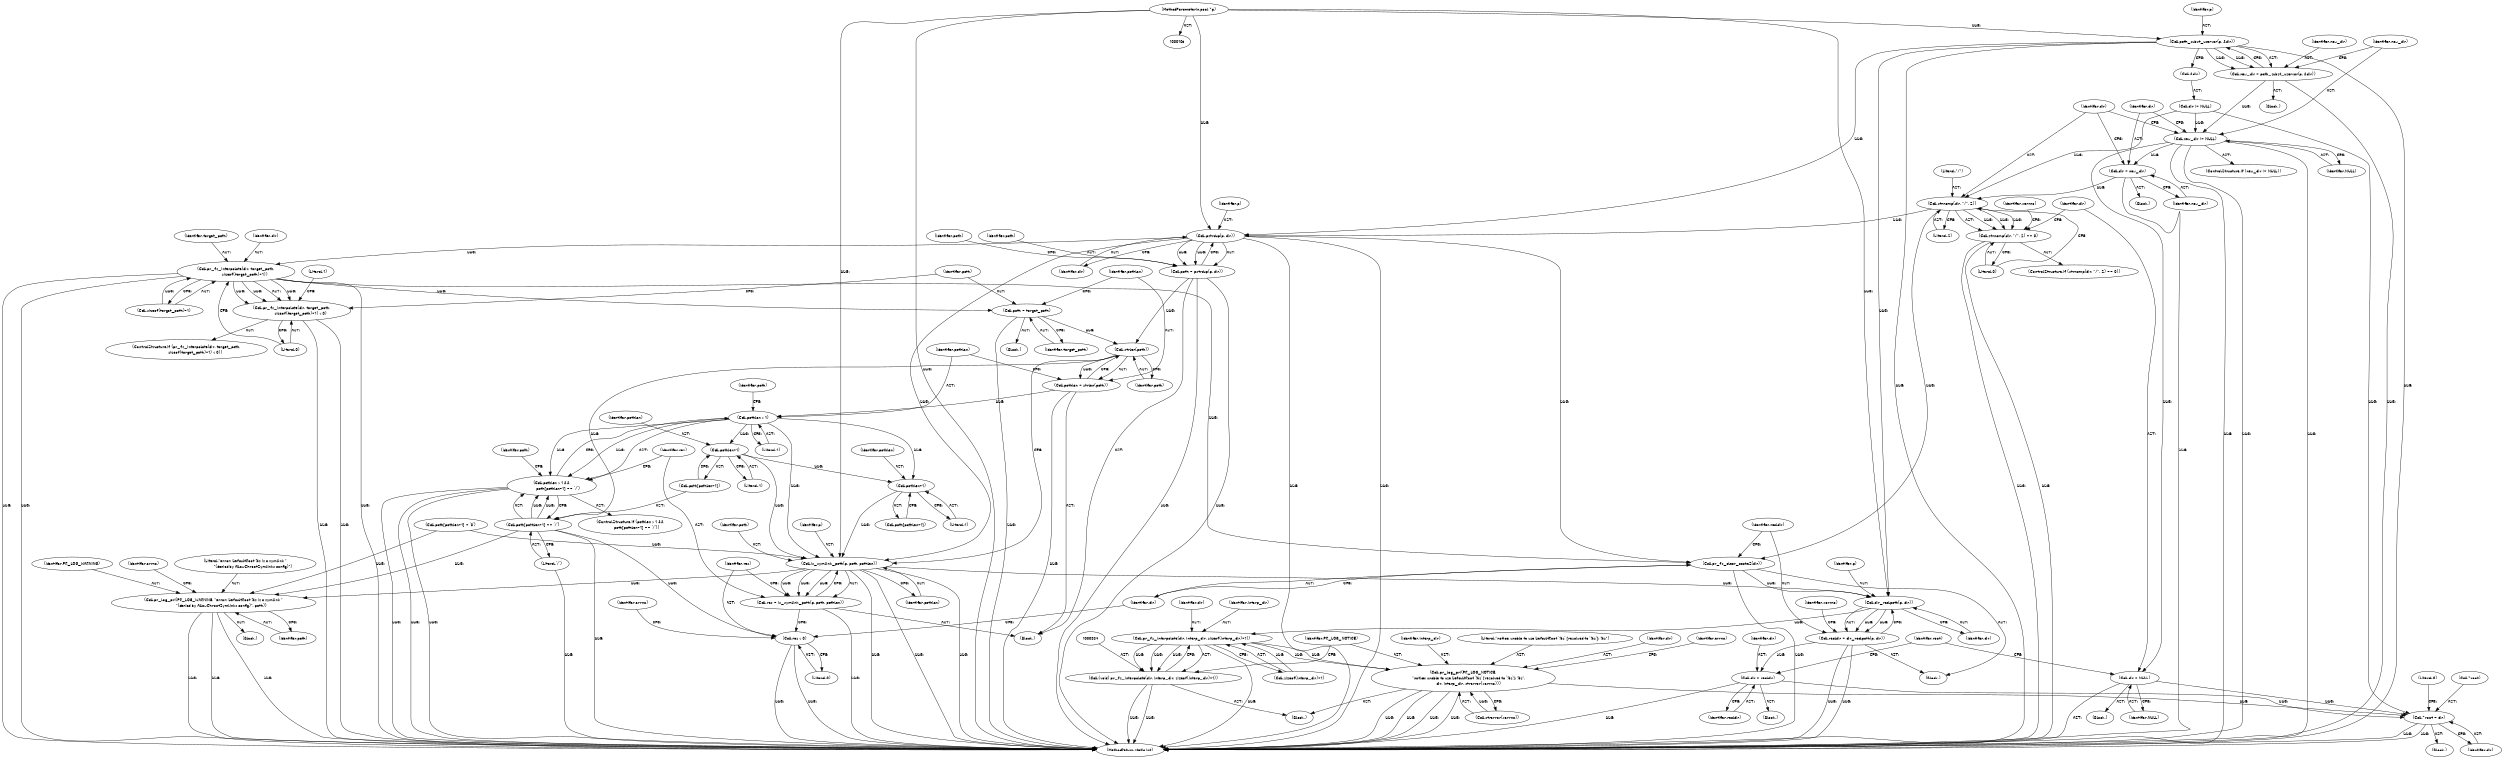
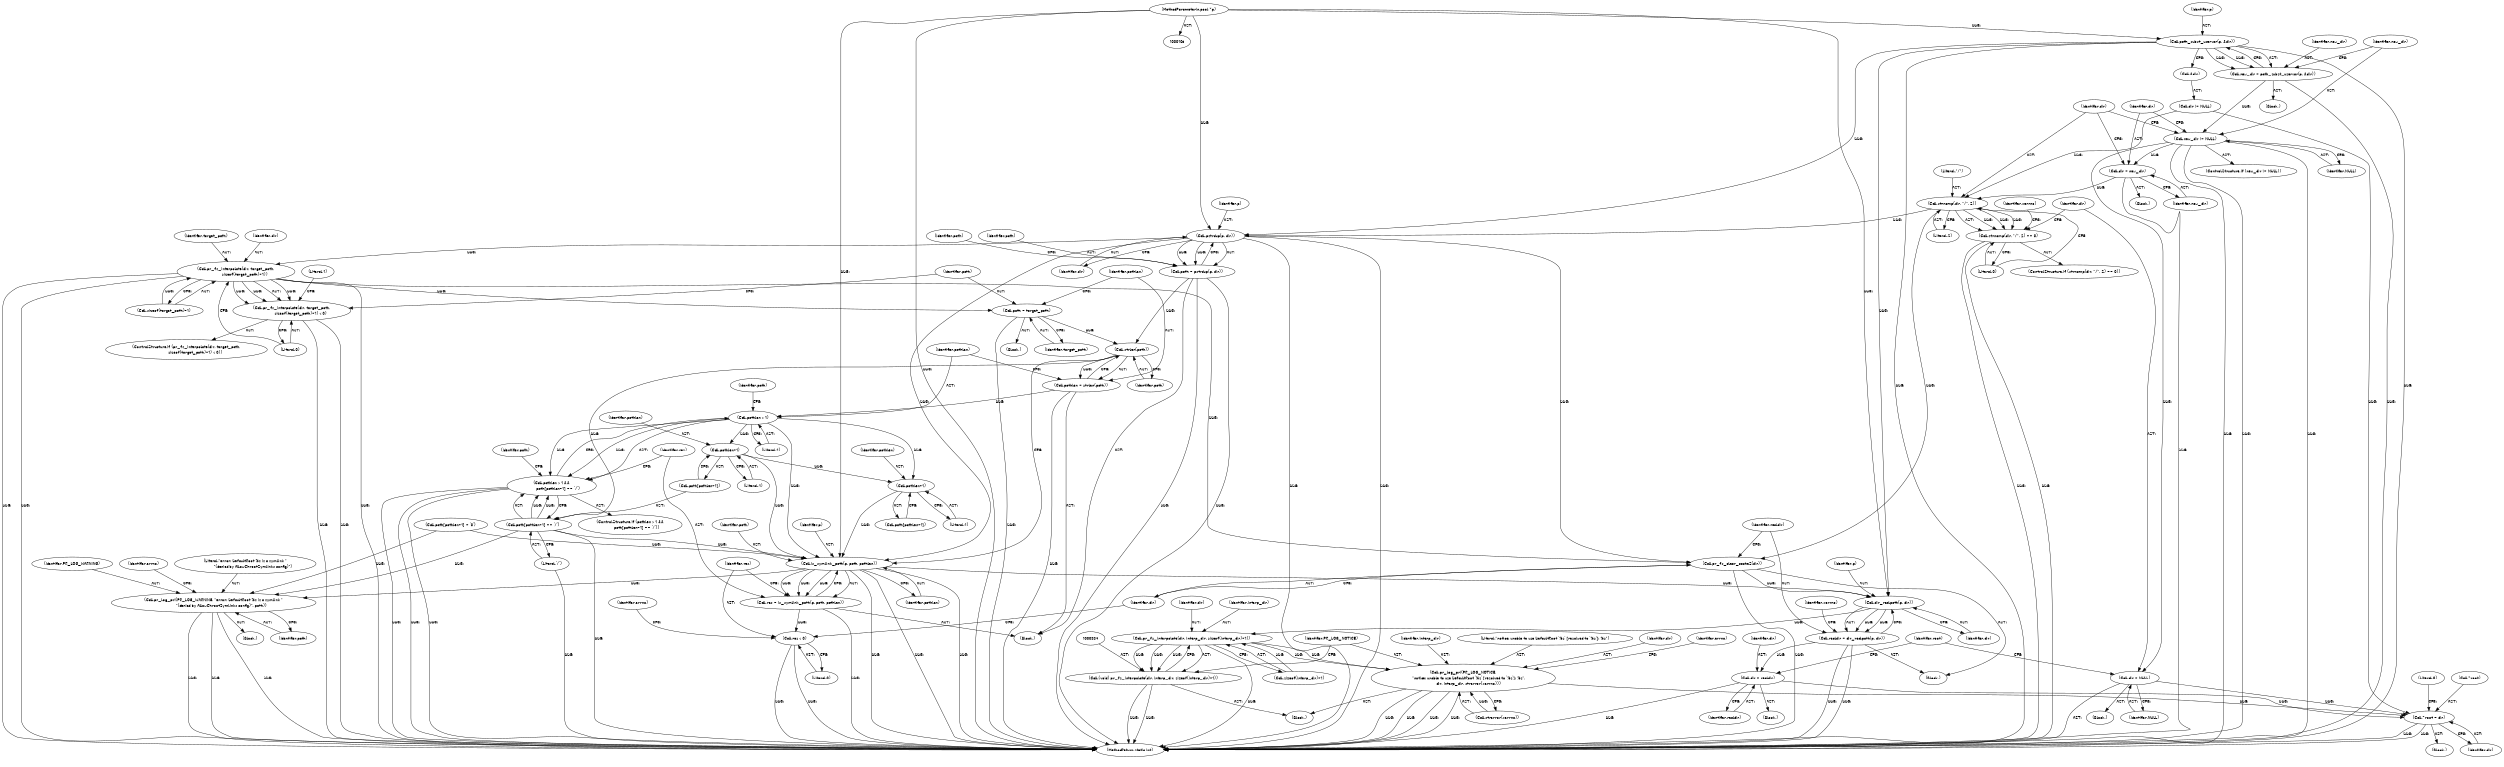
edge "(Call,dir != NULL)" -> "(Call,new_dir != NULL)": removed, label "DDG:"
edge "(Call,path[pathlen-1] == '/')" -> "(Call,res < 0)": now "(Call,path[pathlen-1] == '/')" -> "(Call,is_symlink_path(p, path, pathlen))"
edge "(Call,res = is_symlink_path(p, path, pathlen))" -> "(Call,res < 0)": label "CFG: " -> "DDG: "
